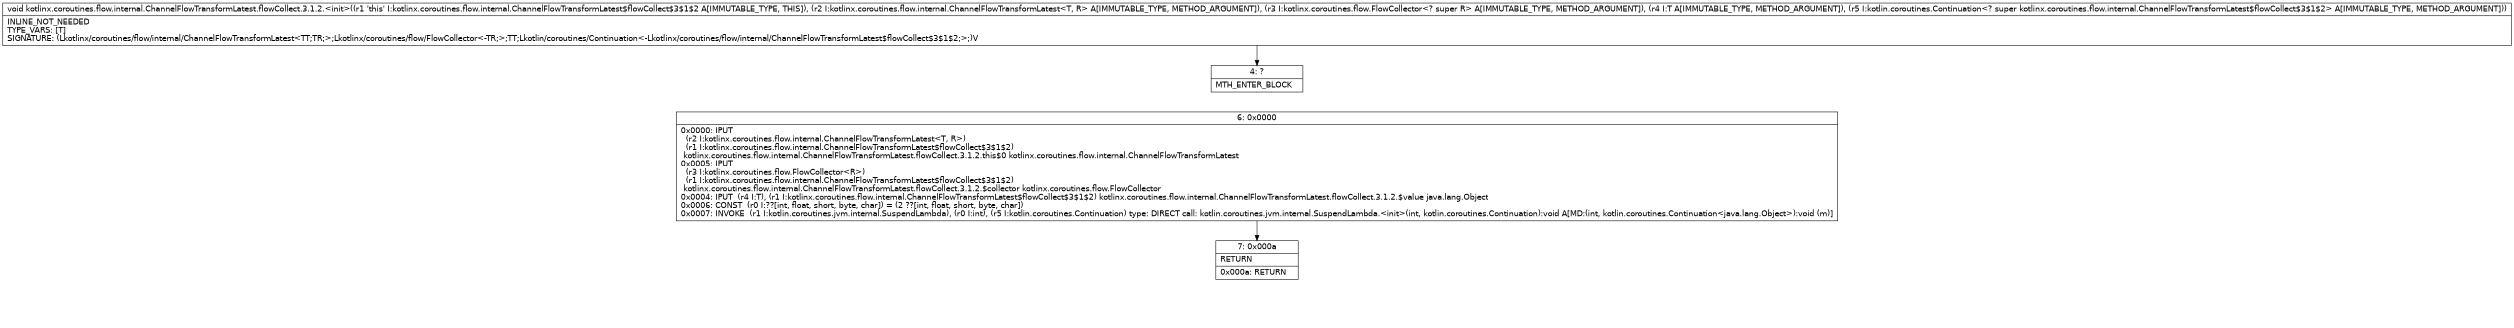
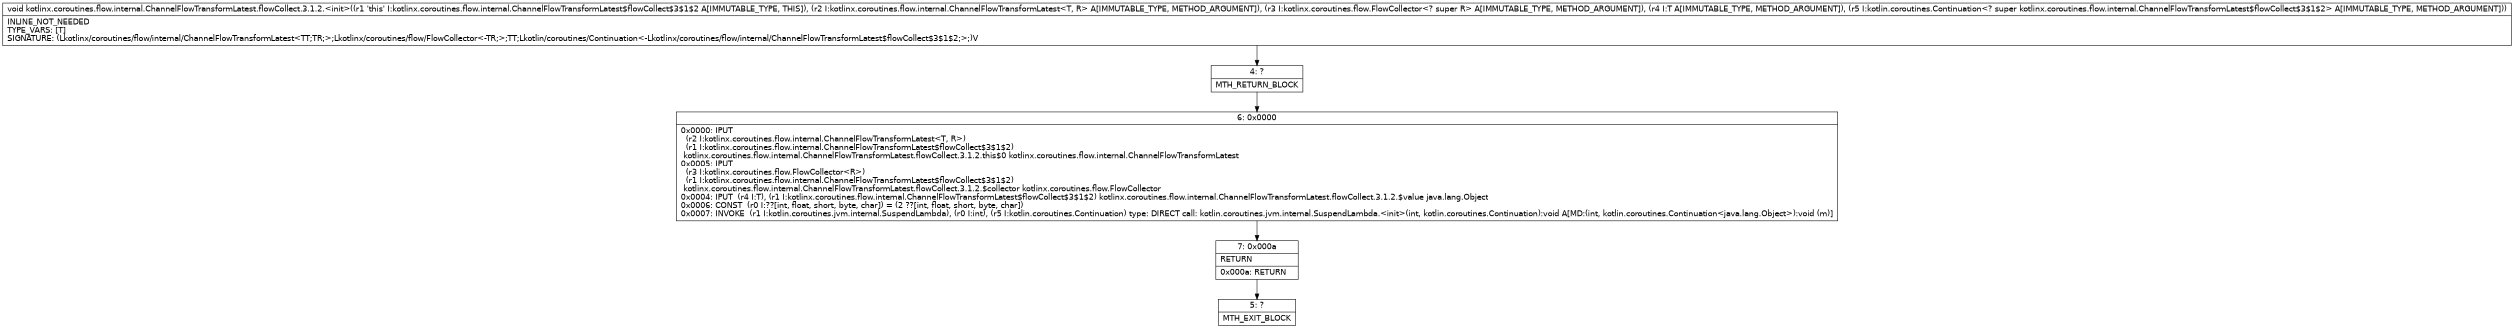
node "4: ?": text "MTH_ENTER_BLOCK" -> "MTH_RETURN_BLOCK"
edge "4: ?" -> "6: 0x0000": added
node "5: ?": added
